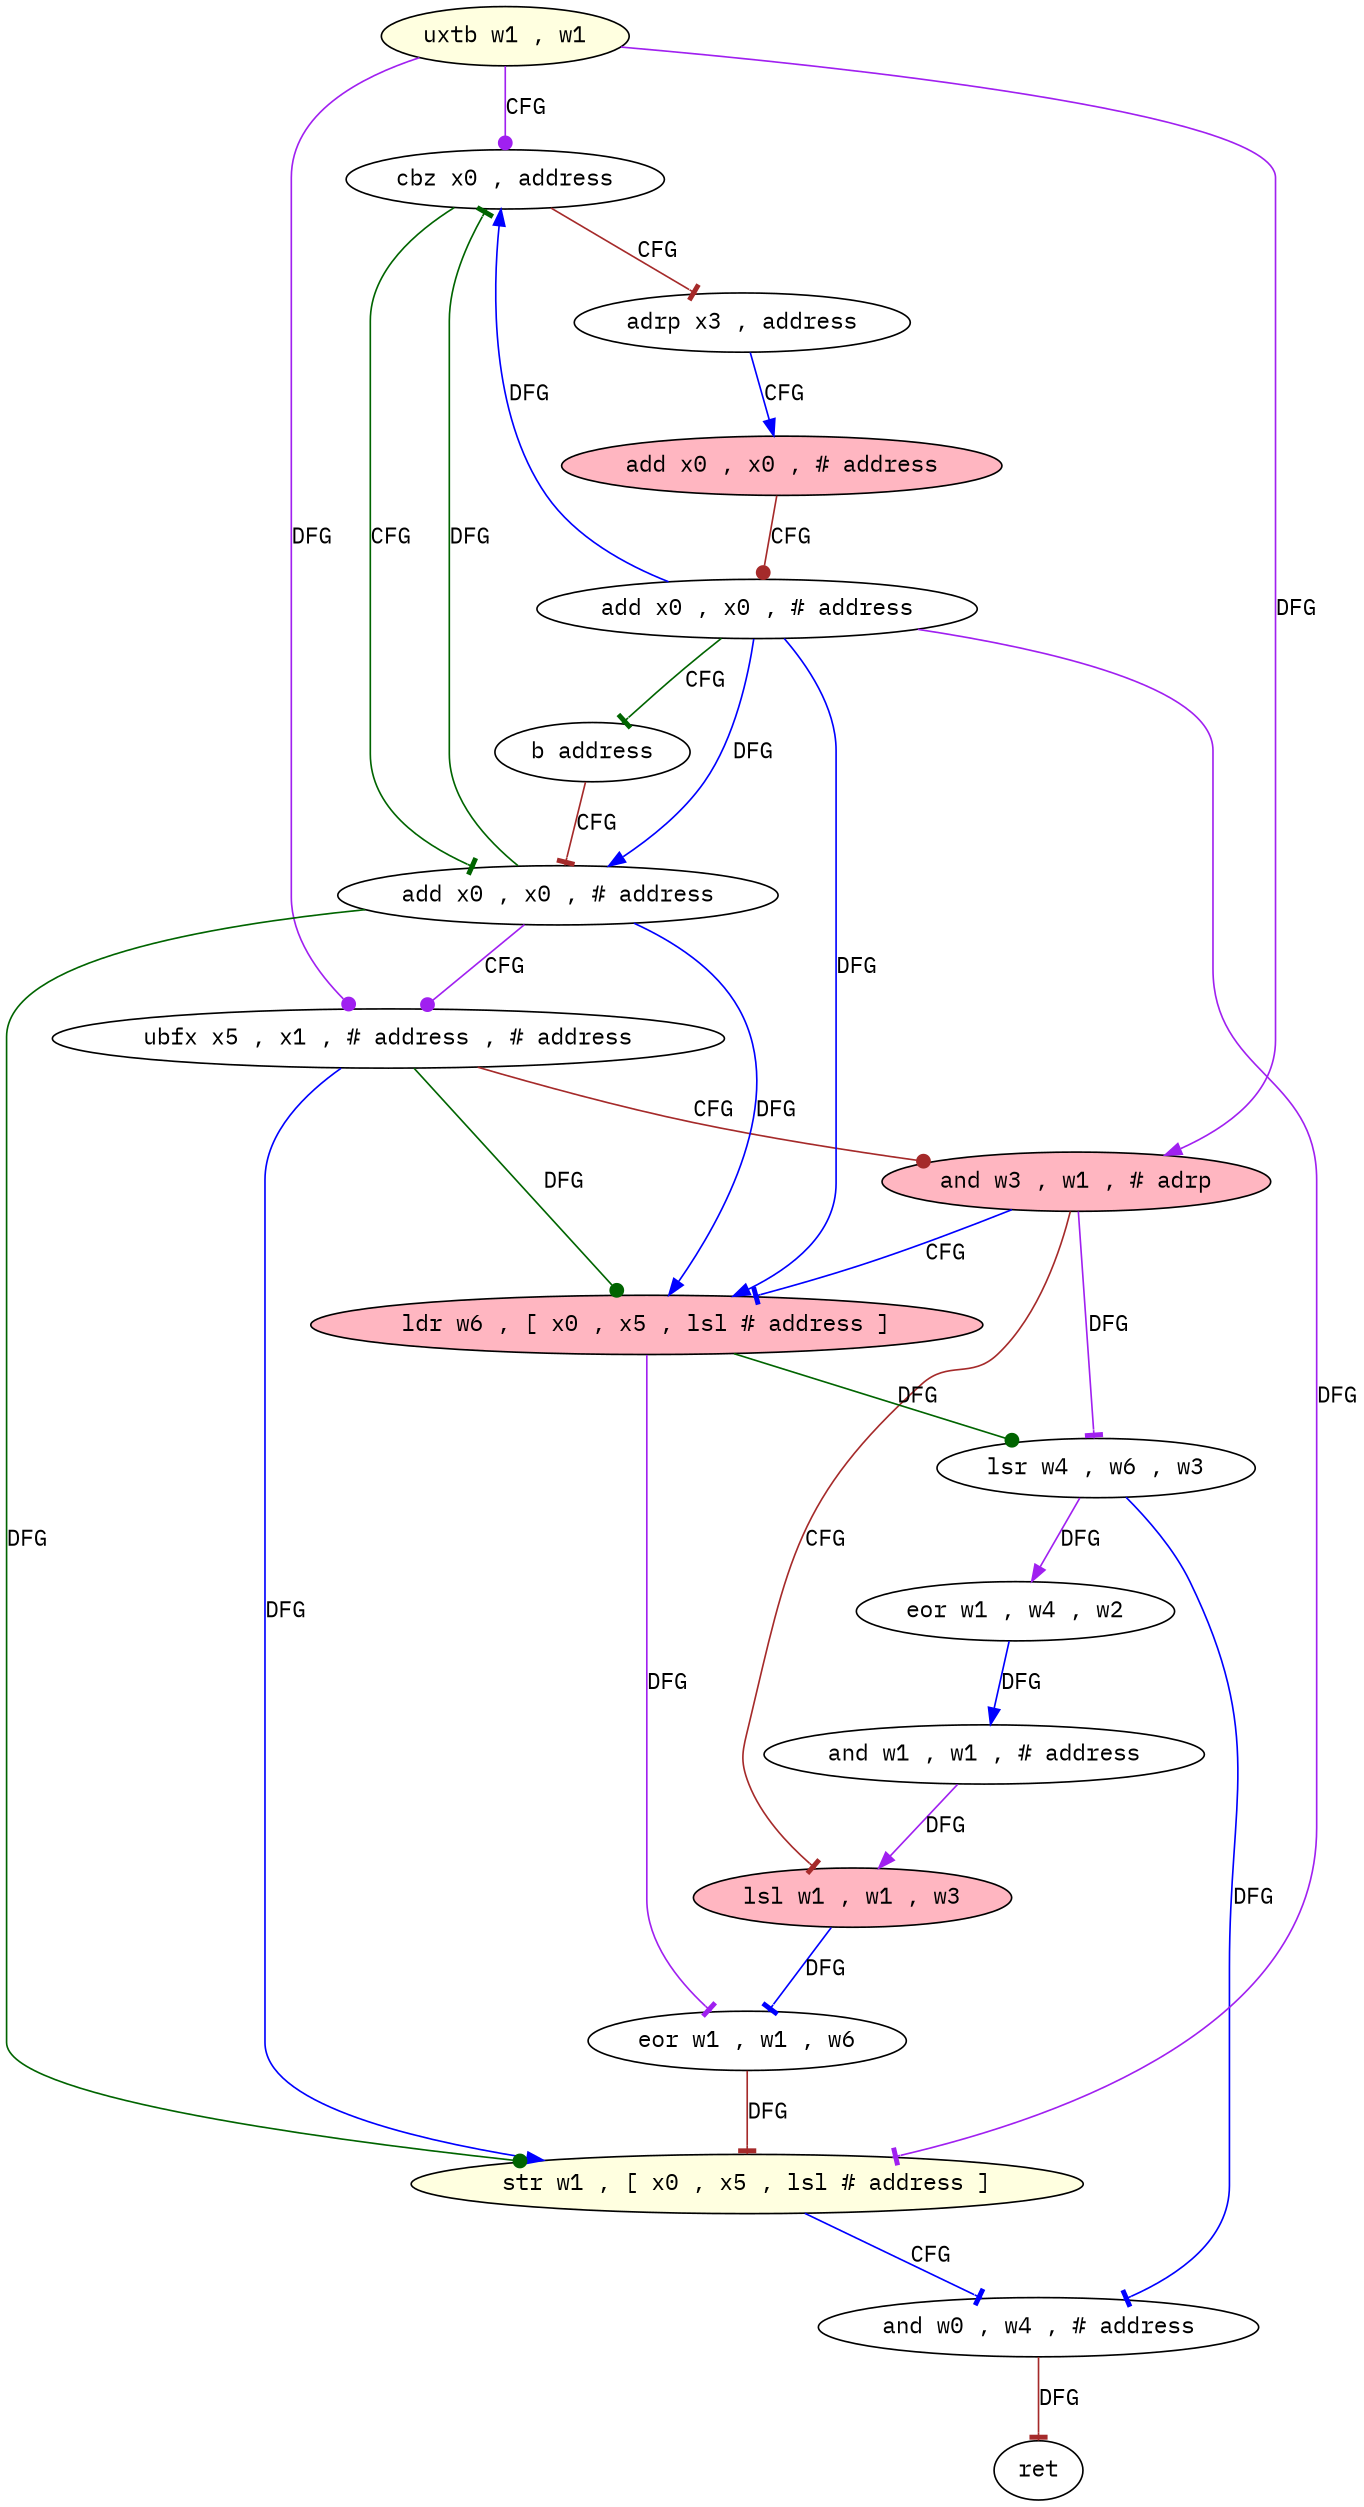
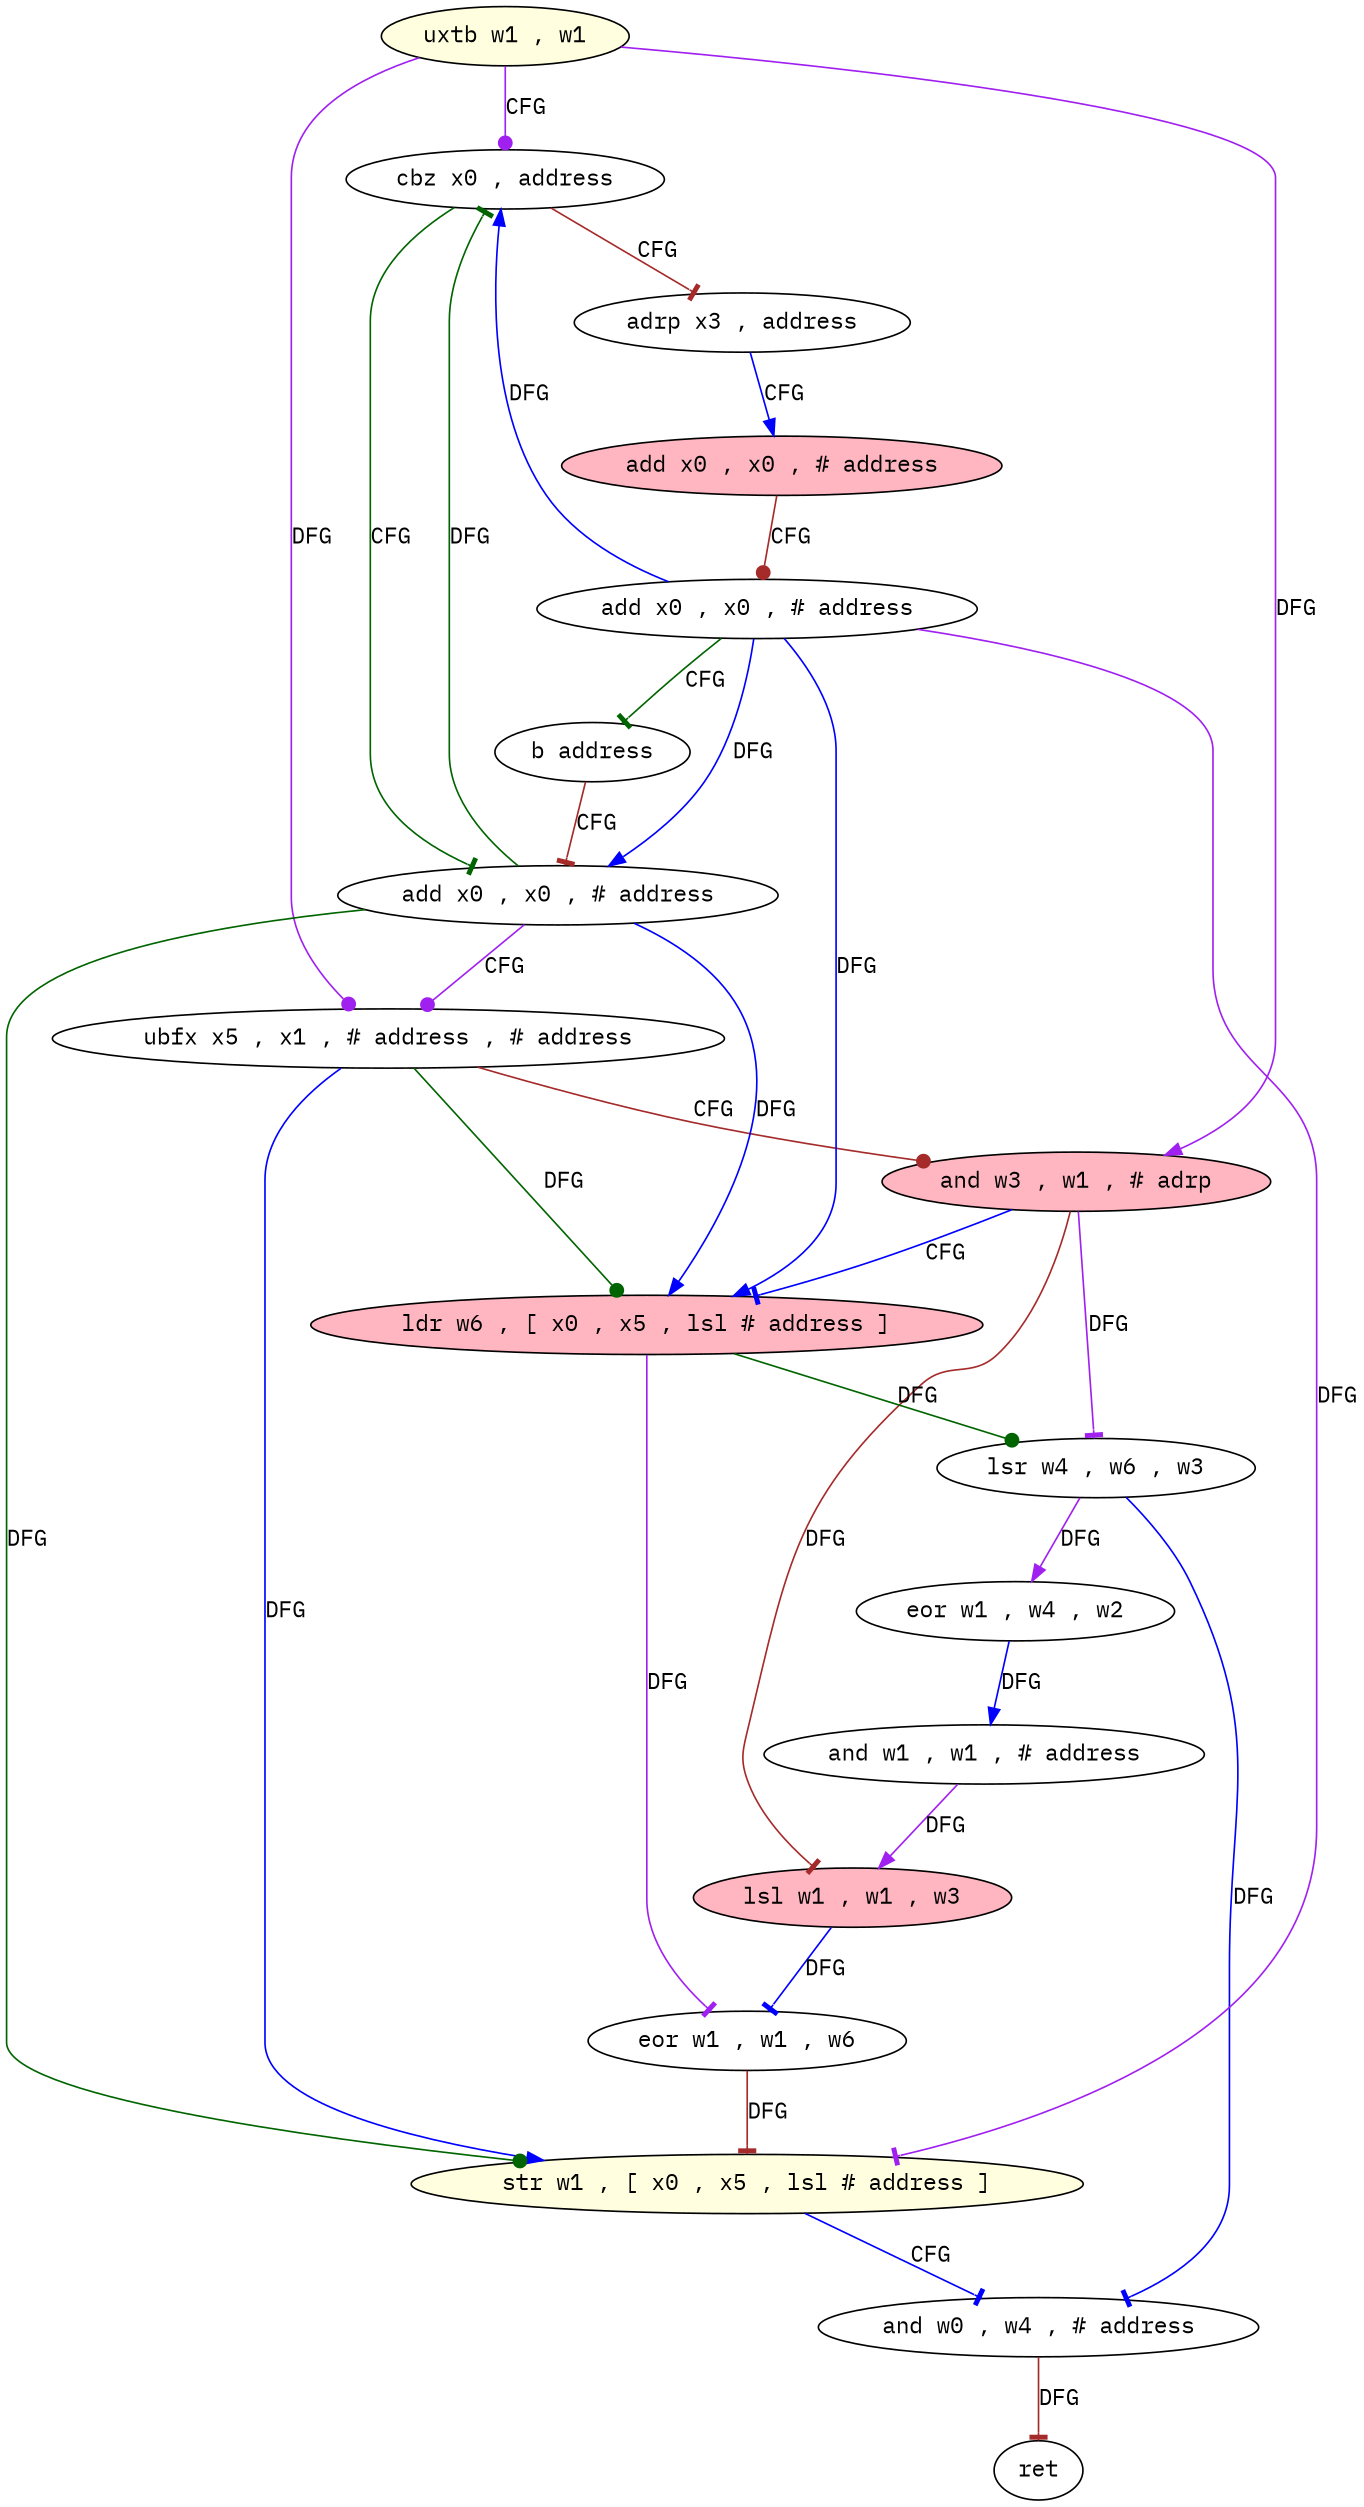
edge "and w3 , w1 , # adrp" -> "lsl w1 , w1 , w3": label "CFG" -> "DFG"
